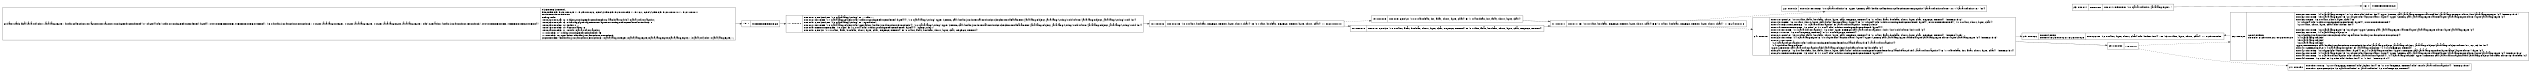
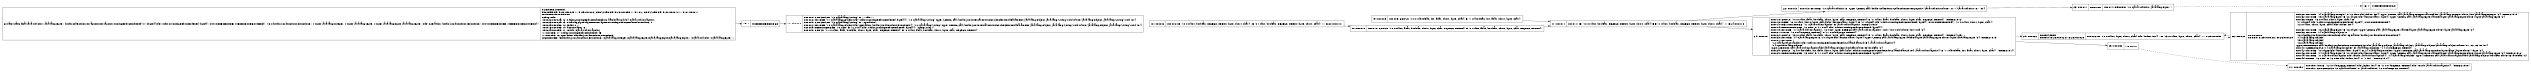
edge "23: 0x0017" -> "16: ?": style solid -> dashed
edge "22: 0x0013" -> "23: 0x0017": added
edge "21: 0x0011" -> "22: 0x0013": style dashed -> solid
edge "18: 0x000c" -> "19: 0x000e": removed
edge "17: 0x0000" -> "18: 0x000c": removed
edge "21: 0x0011" -> "24: 0x0018": style dashed -> solid
node "26: 0x002e": text "CONST_END" -> "LOOP_END"
edge "29: 0x0050" -> "26: 0x002e": now "25: 0x002c" -> "26: 0x002e"
